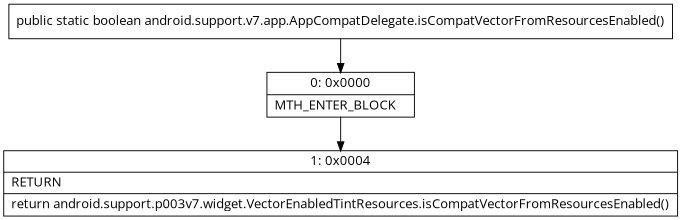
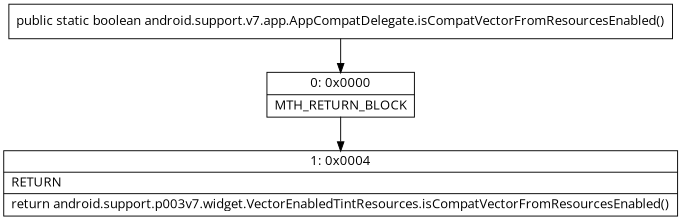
node "0: 0x0000": text "MTH_ENTER_BLOCK" -> "MTH_RETURN_BLOCK"
